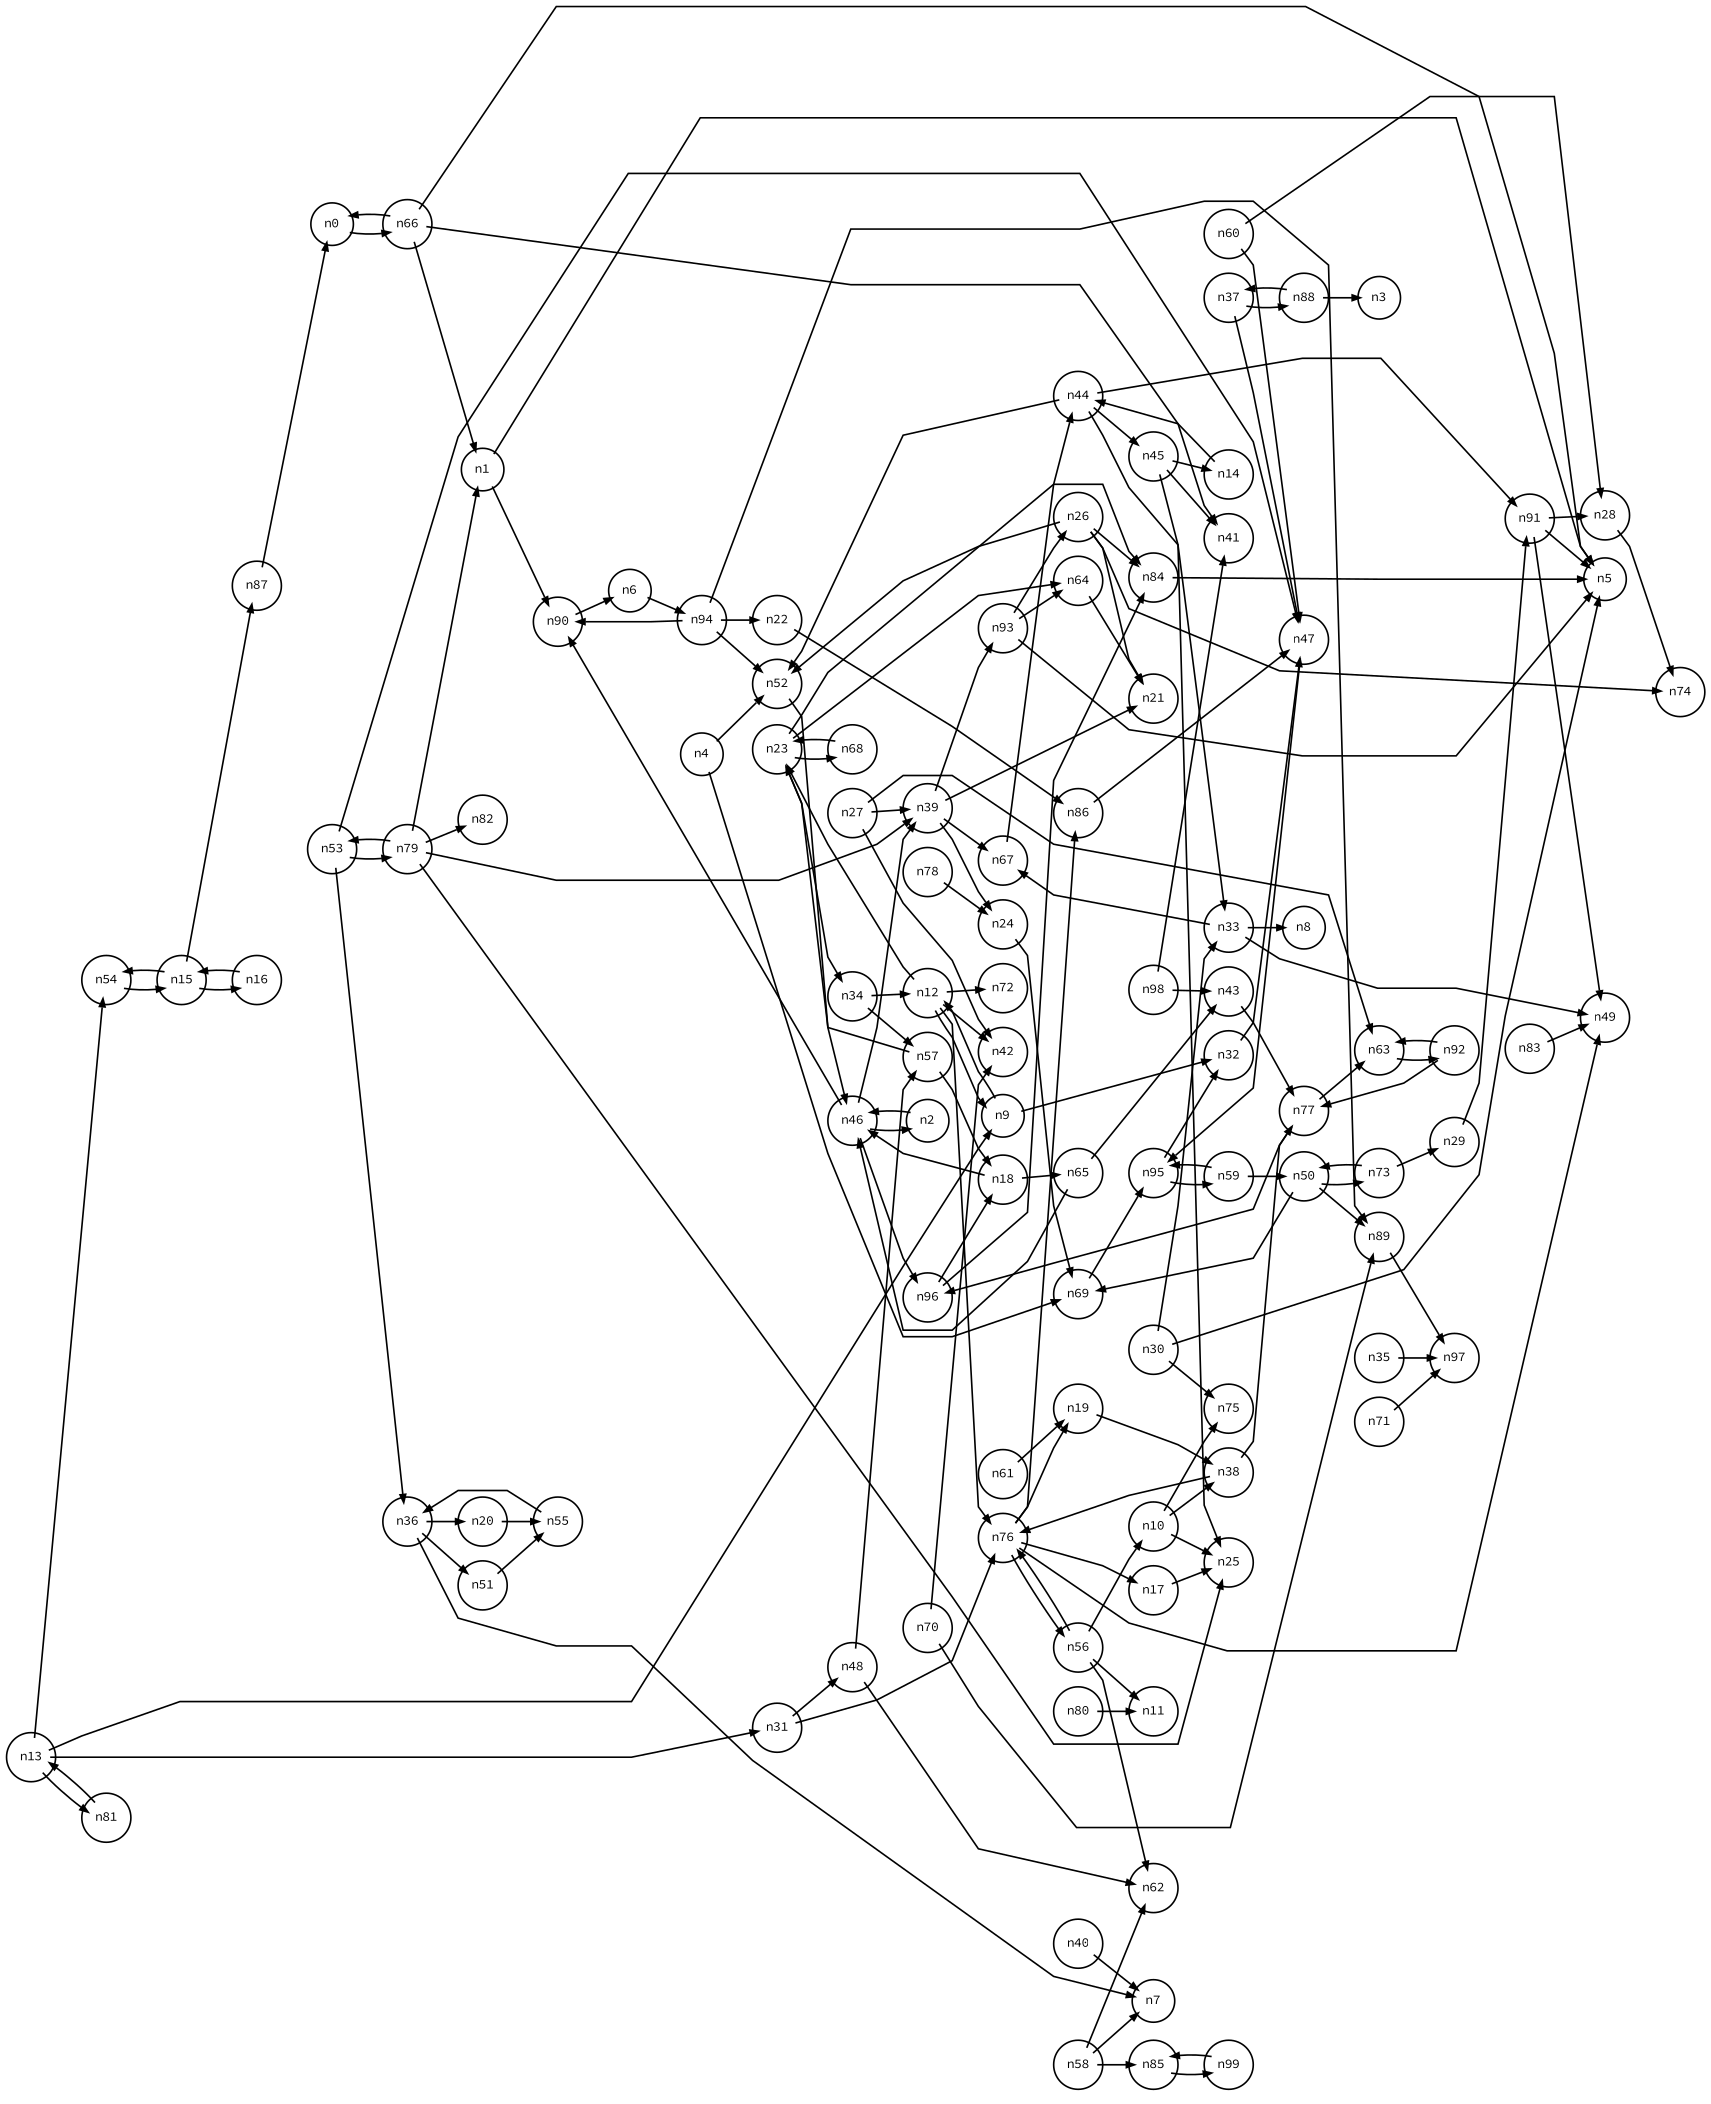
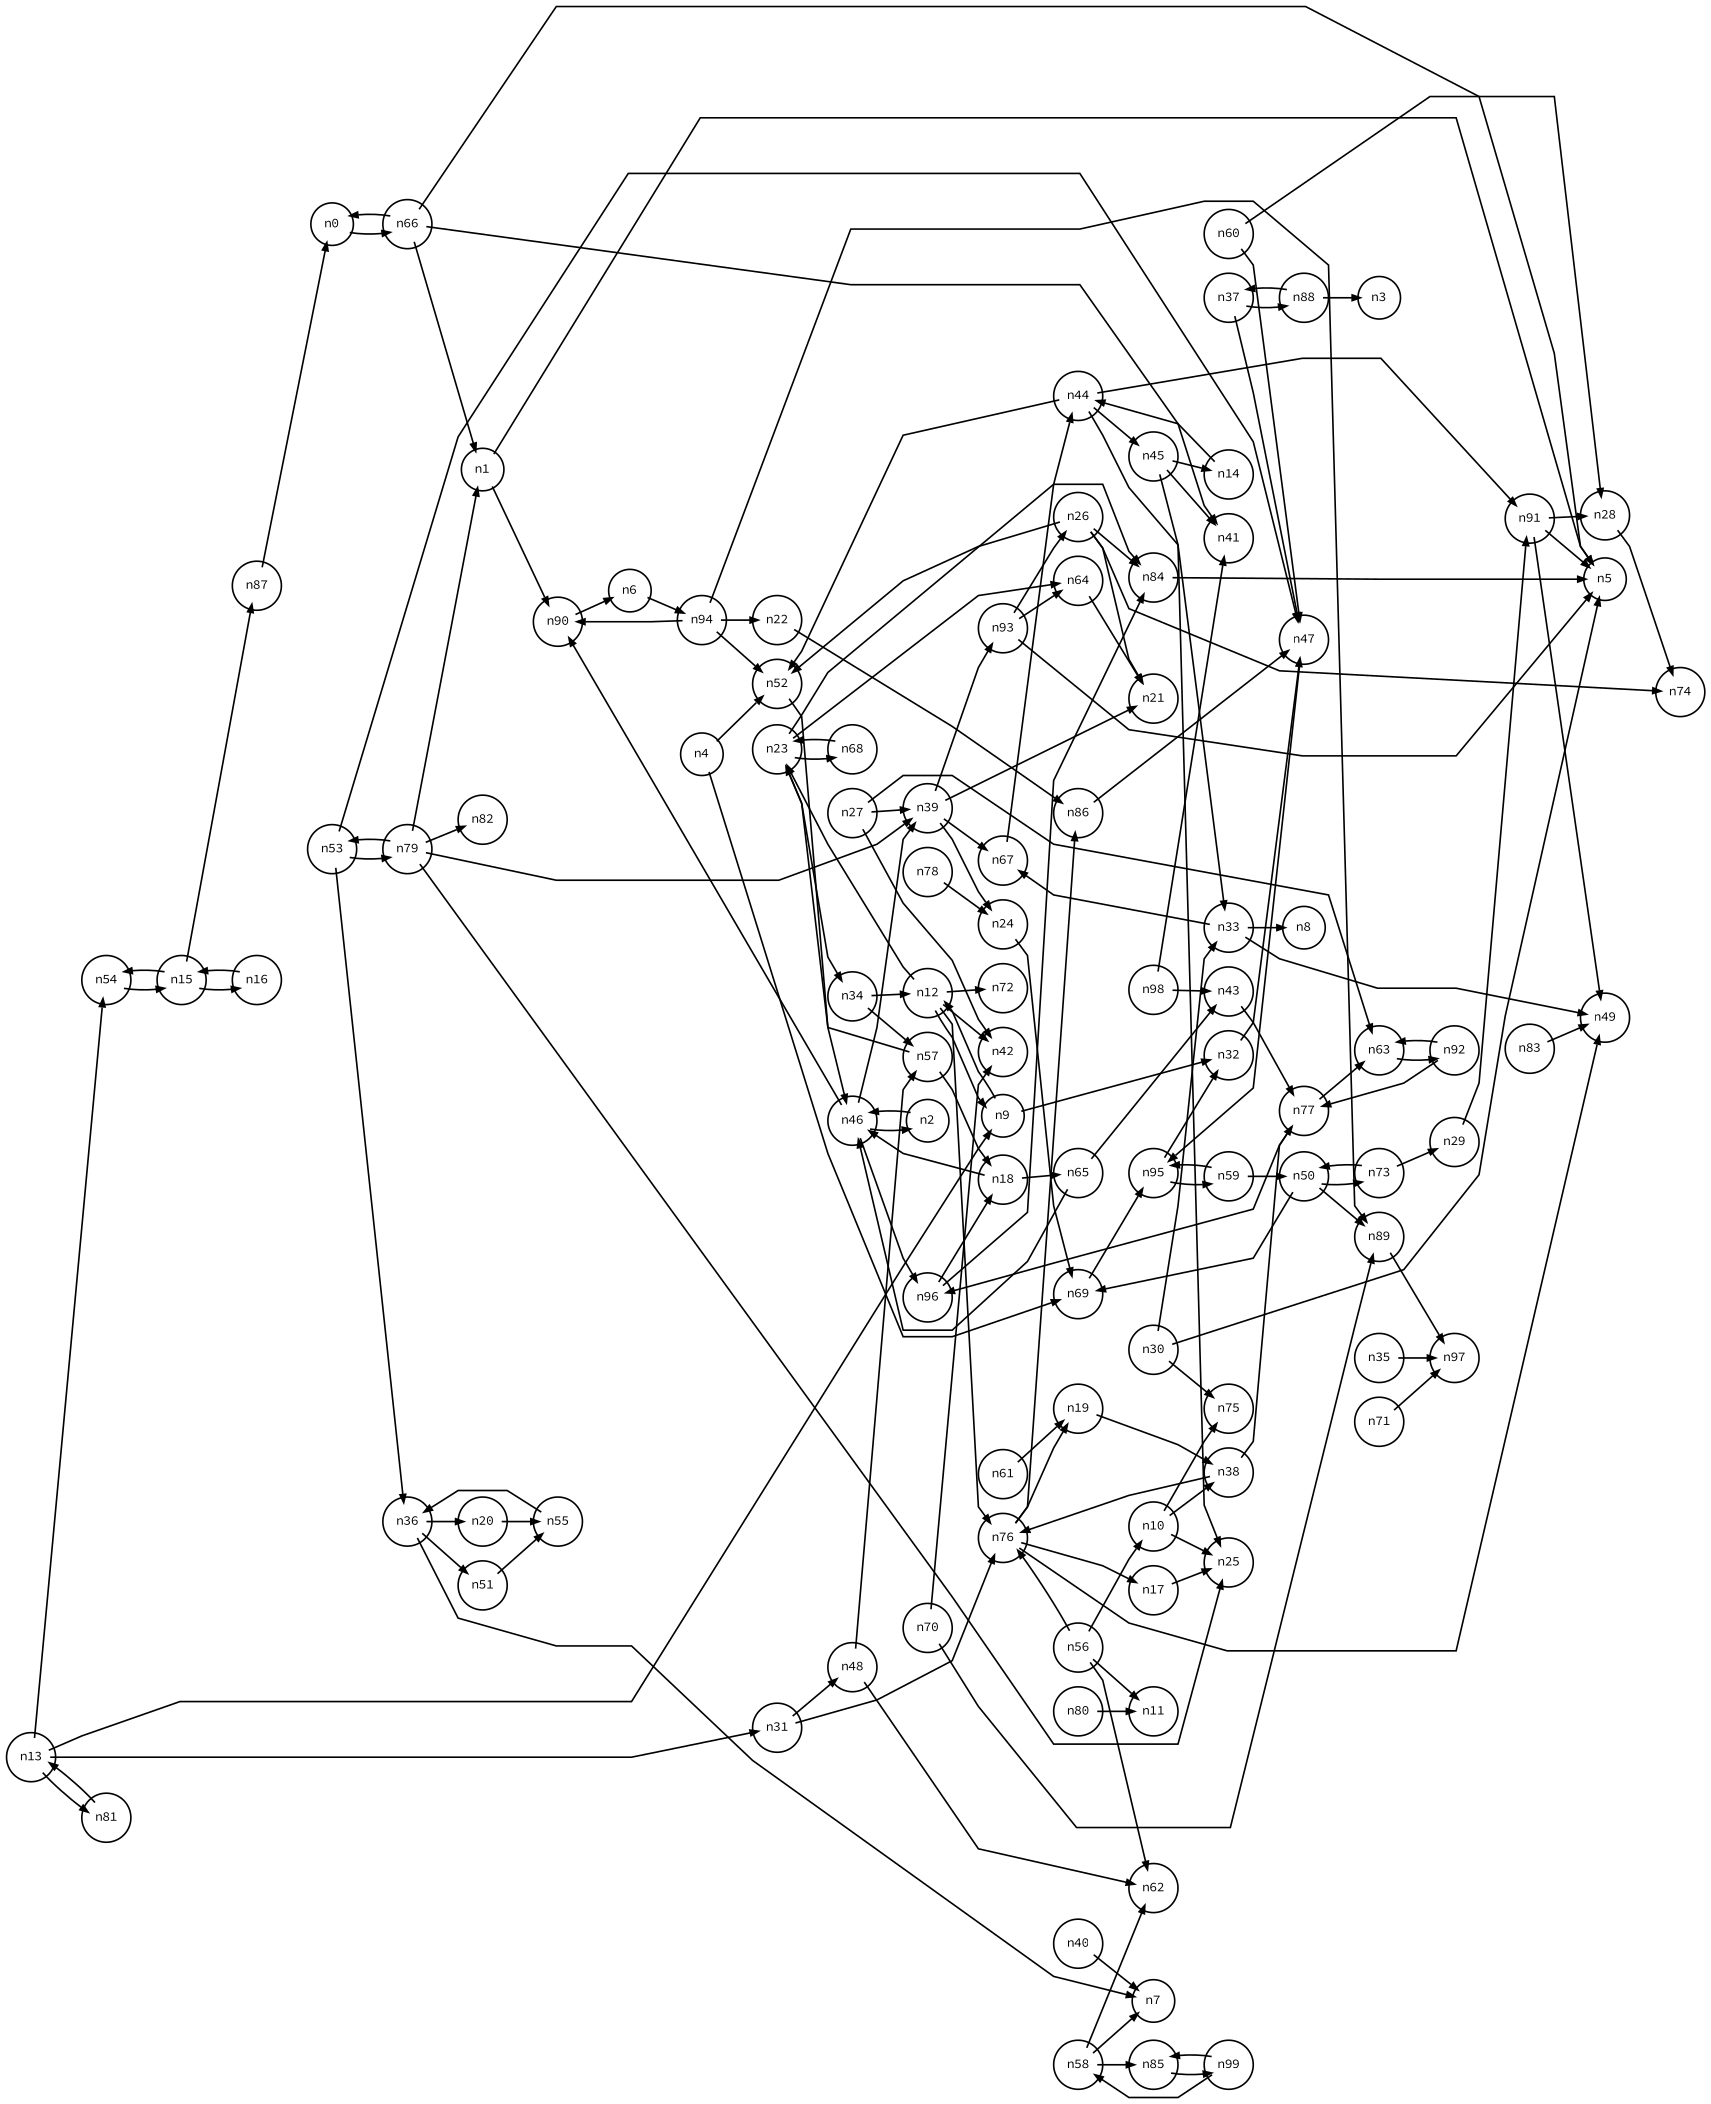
edge "n76" -> "n56": removed
edge "n99" -> "n58": added
